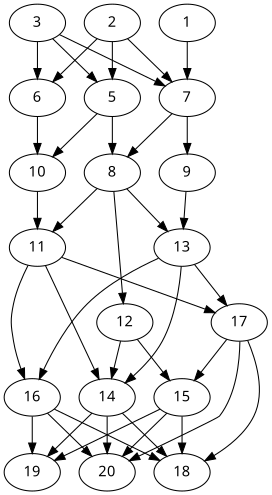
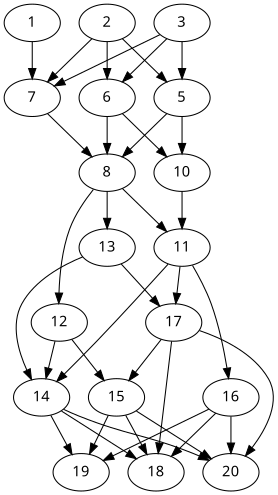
edge "6" -> "8": added
node "9": removed
edge "13" -> "16": removed
